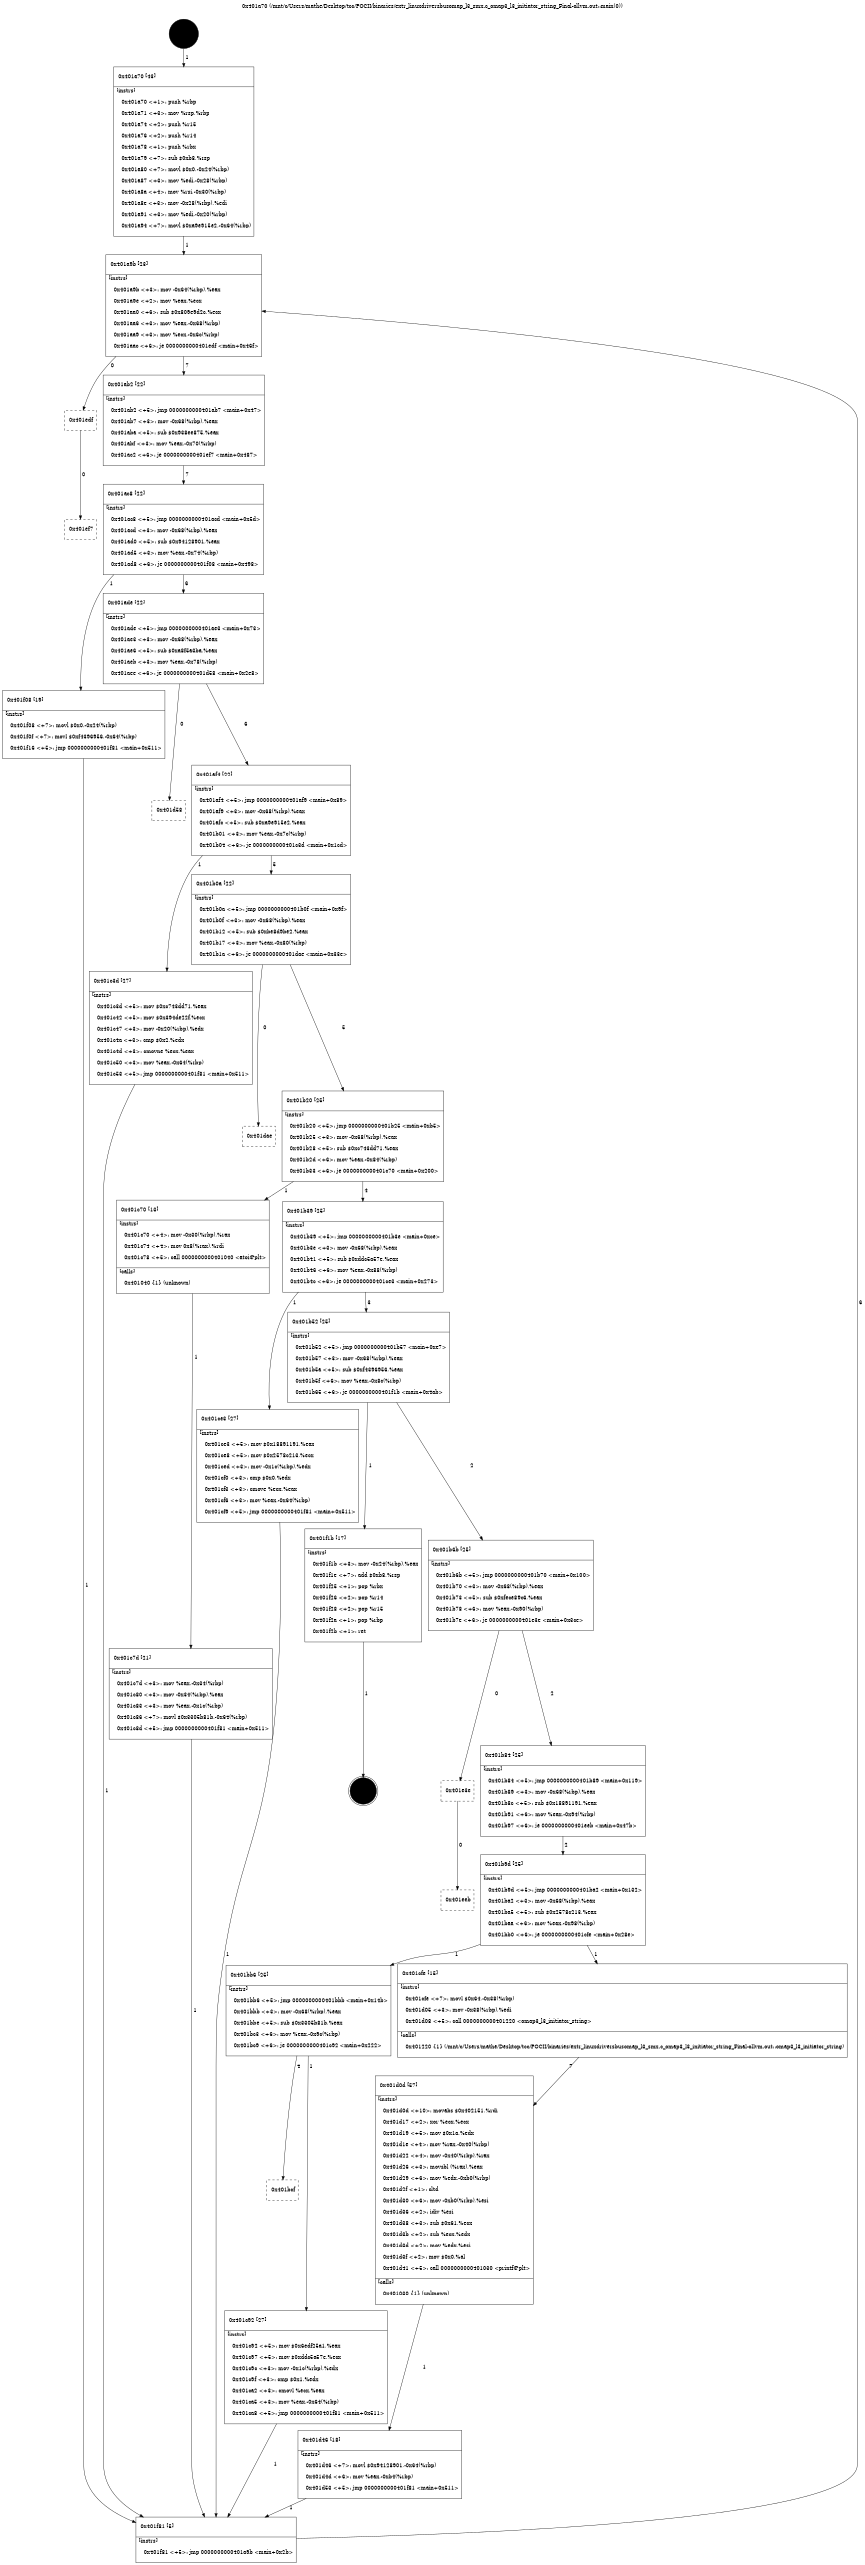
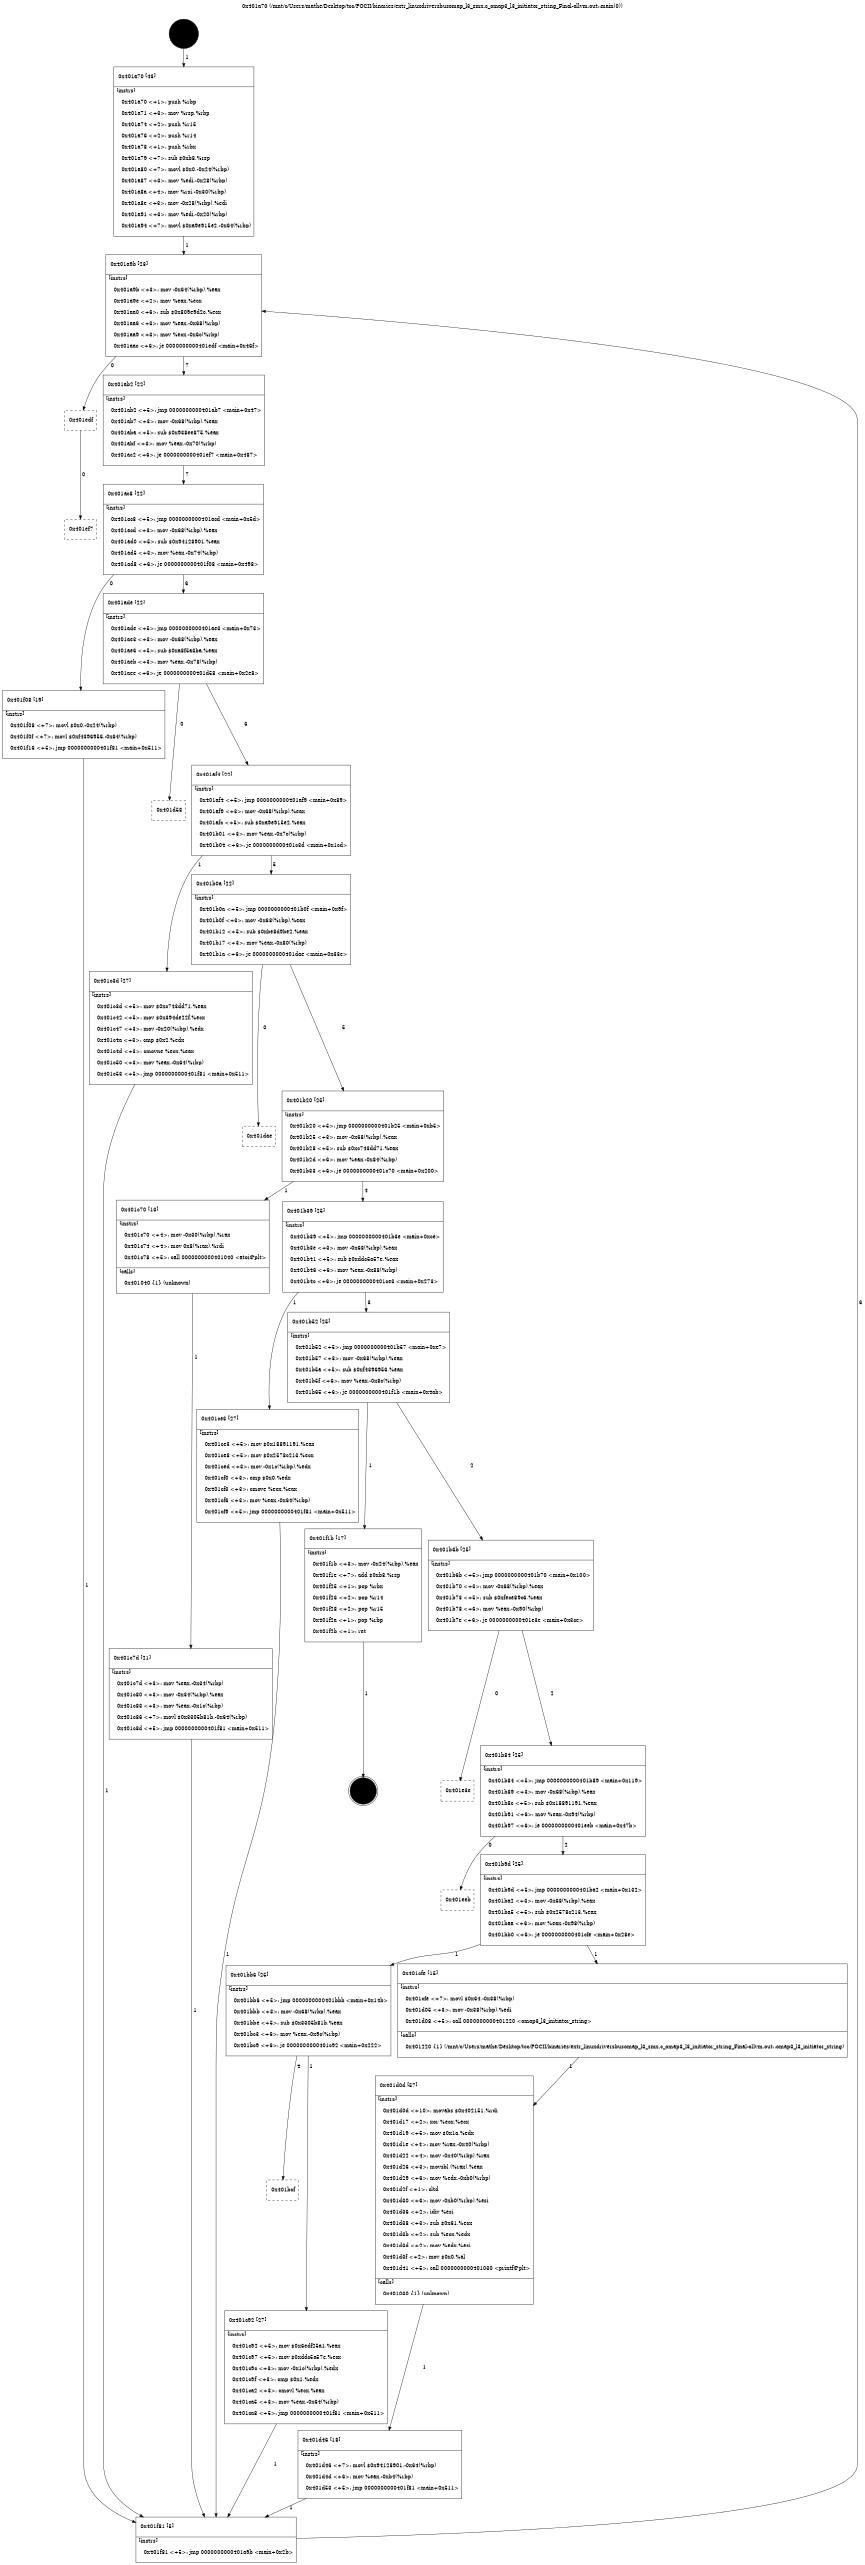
edge "0x401ac8 [22]" -> "0x401f08 [19]": label " 1" -> " 0"
edge "0x401e3e" -> "0x401eeb": now "0x401b84 [25]" -> "0x401eeb"
edge "0x401cfe [15]" -> "0x401d0d [57]": label " 7" -> " 1"
